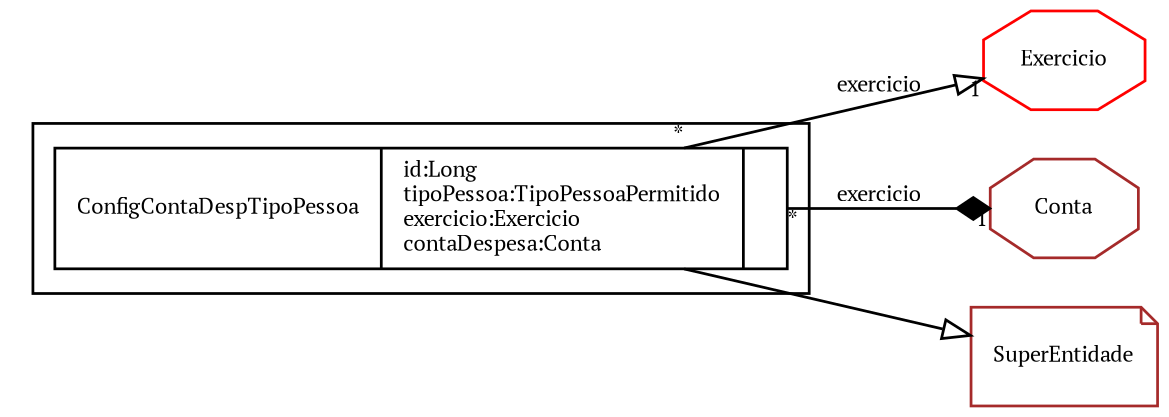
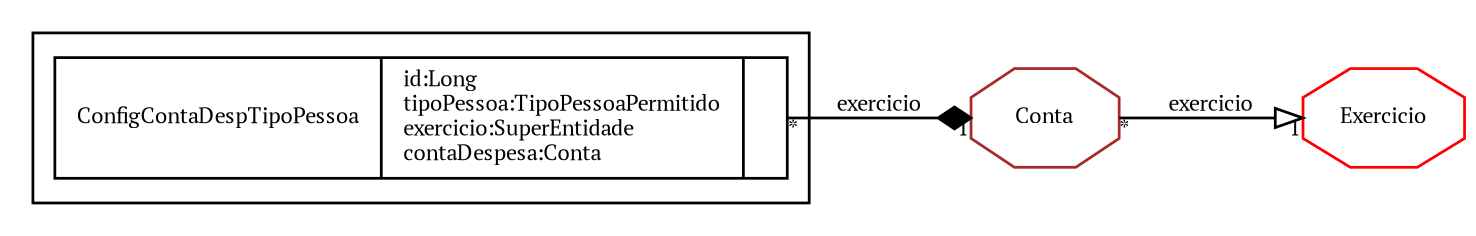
edge "ConfigContaDespTipoPessoa" -> "Exercicio": now "Conta" -> "Exercicio"
node "ConfigContaDespTipoPessoa": text "exercicio:Exercicio" -> "exercicio:SuperEntidade"
node "SuperEntidade": removed
